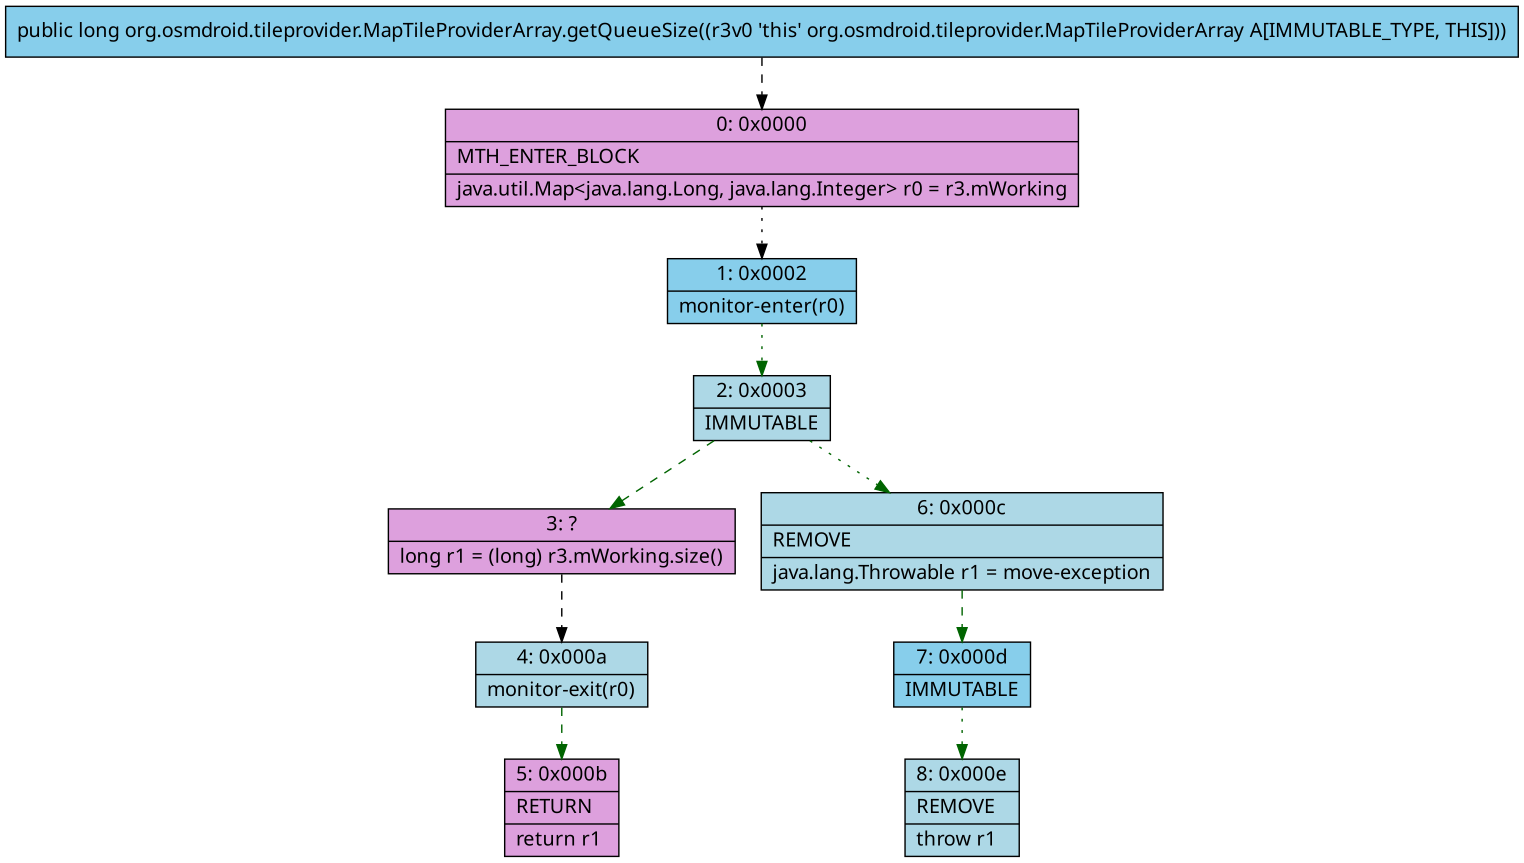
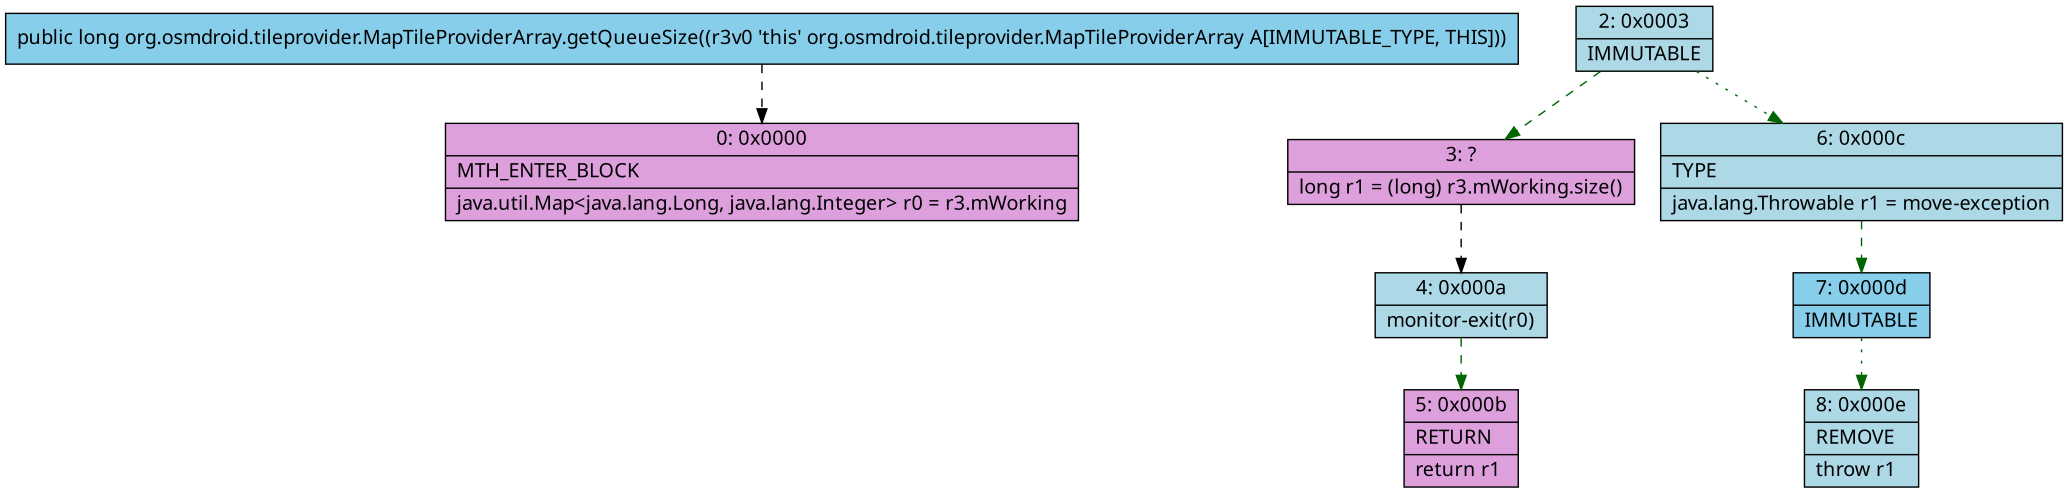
node "1: 0x0002": removed
node "6: 0x000c": text "REMOVE" -> "TYPE"
